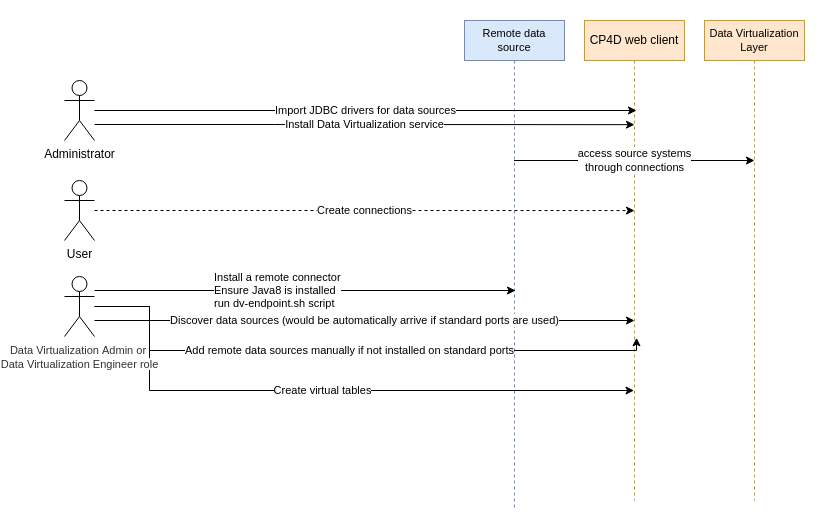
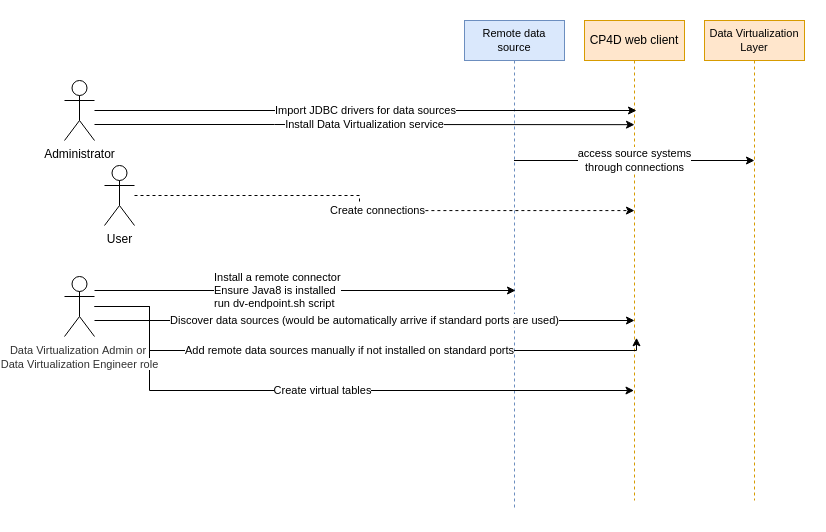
node "User": moved (80, 211) -> (120, 196)
